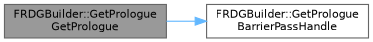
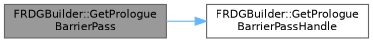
node "FRDGBuilder::GetPrologue GetPrologue": label "FRDGBuilder::GetPrologue GetPrologue" -> "FRDGBuilder::GetPrologue BarrierPass"
